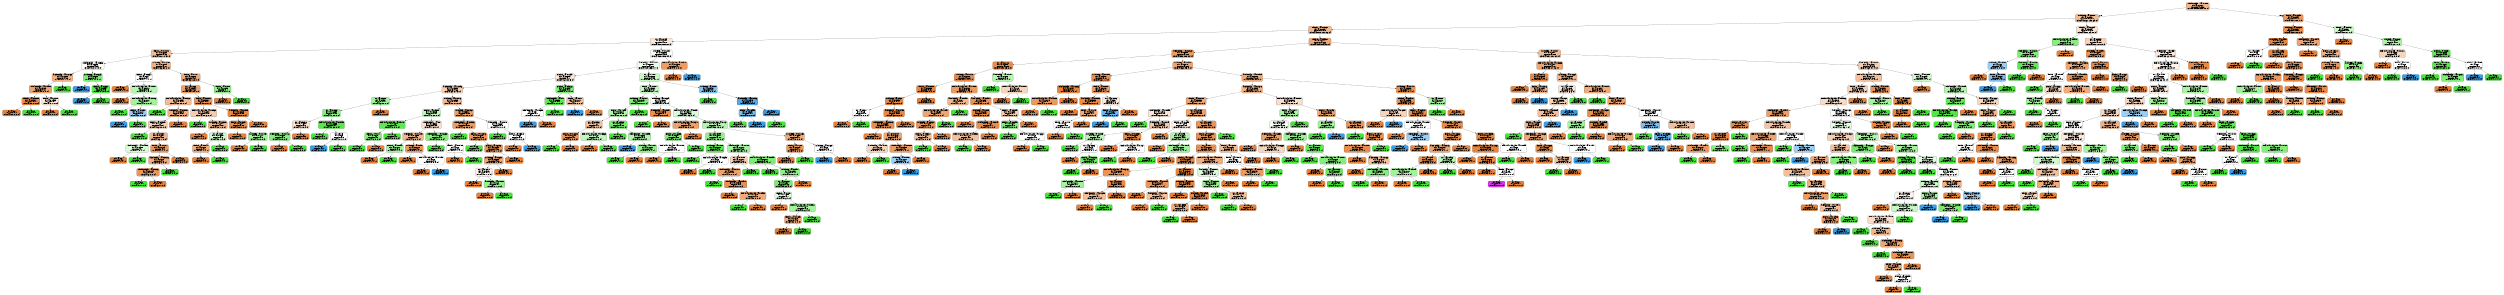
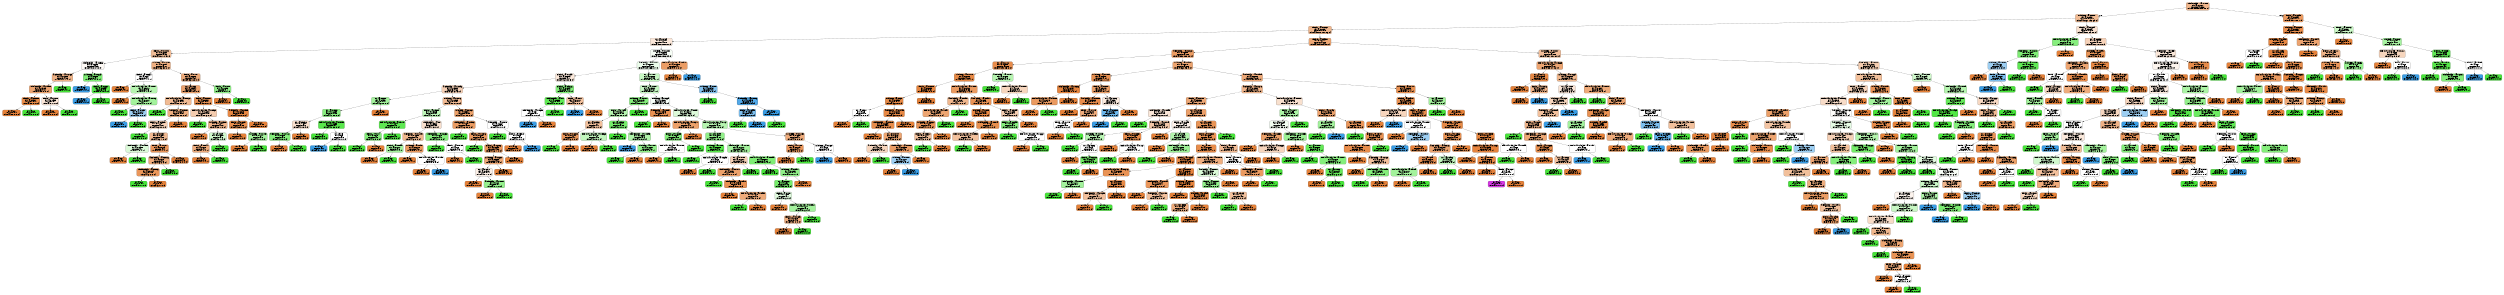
node "gini = 0.0 samples = 9 value = [19, 0, 0, 0]": fillcolor #47e539aa -> #e58139ff
